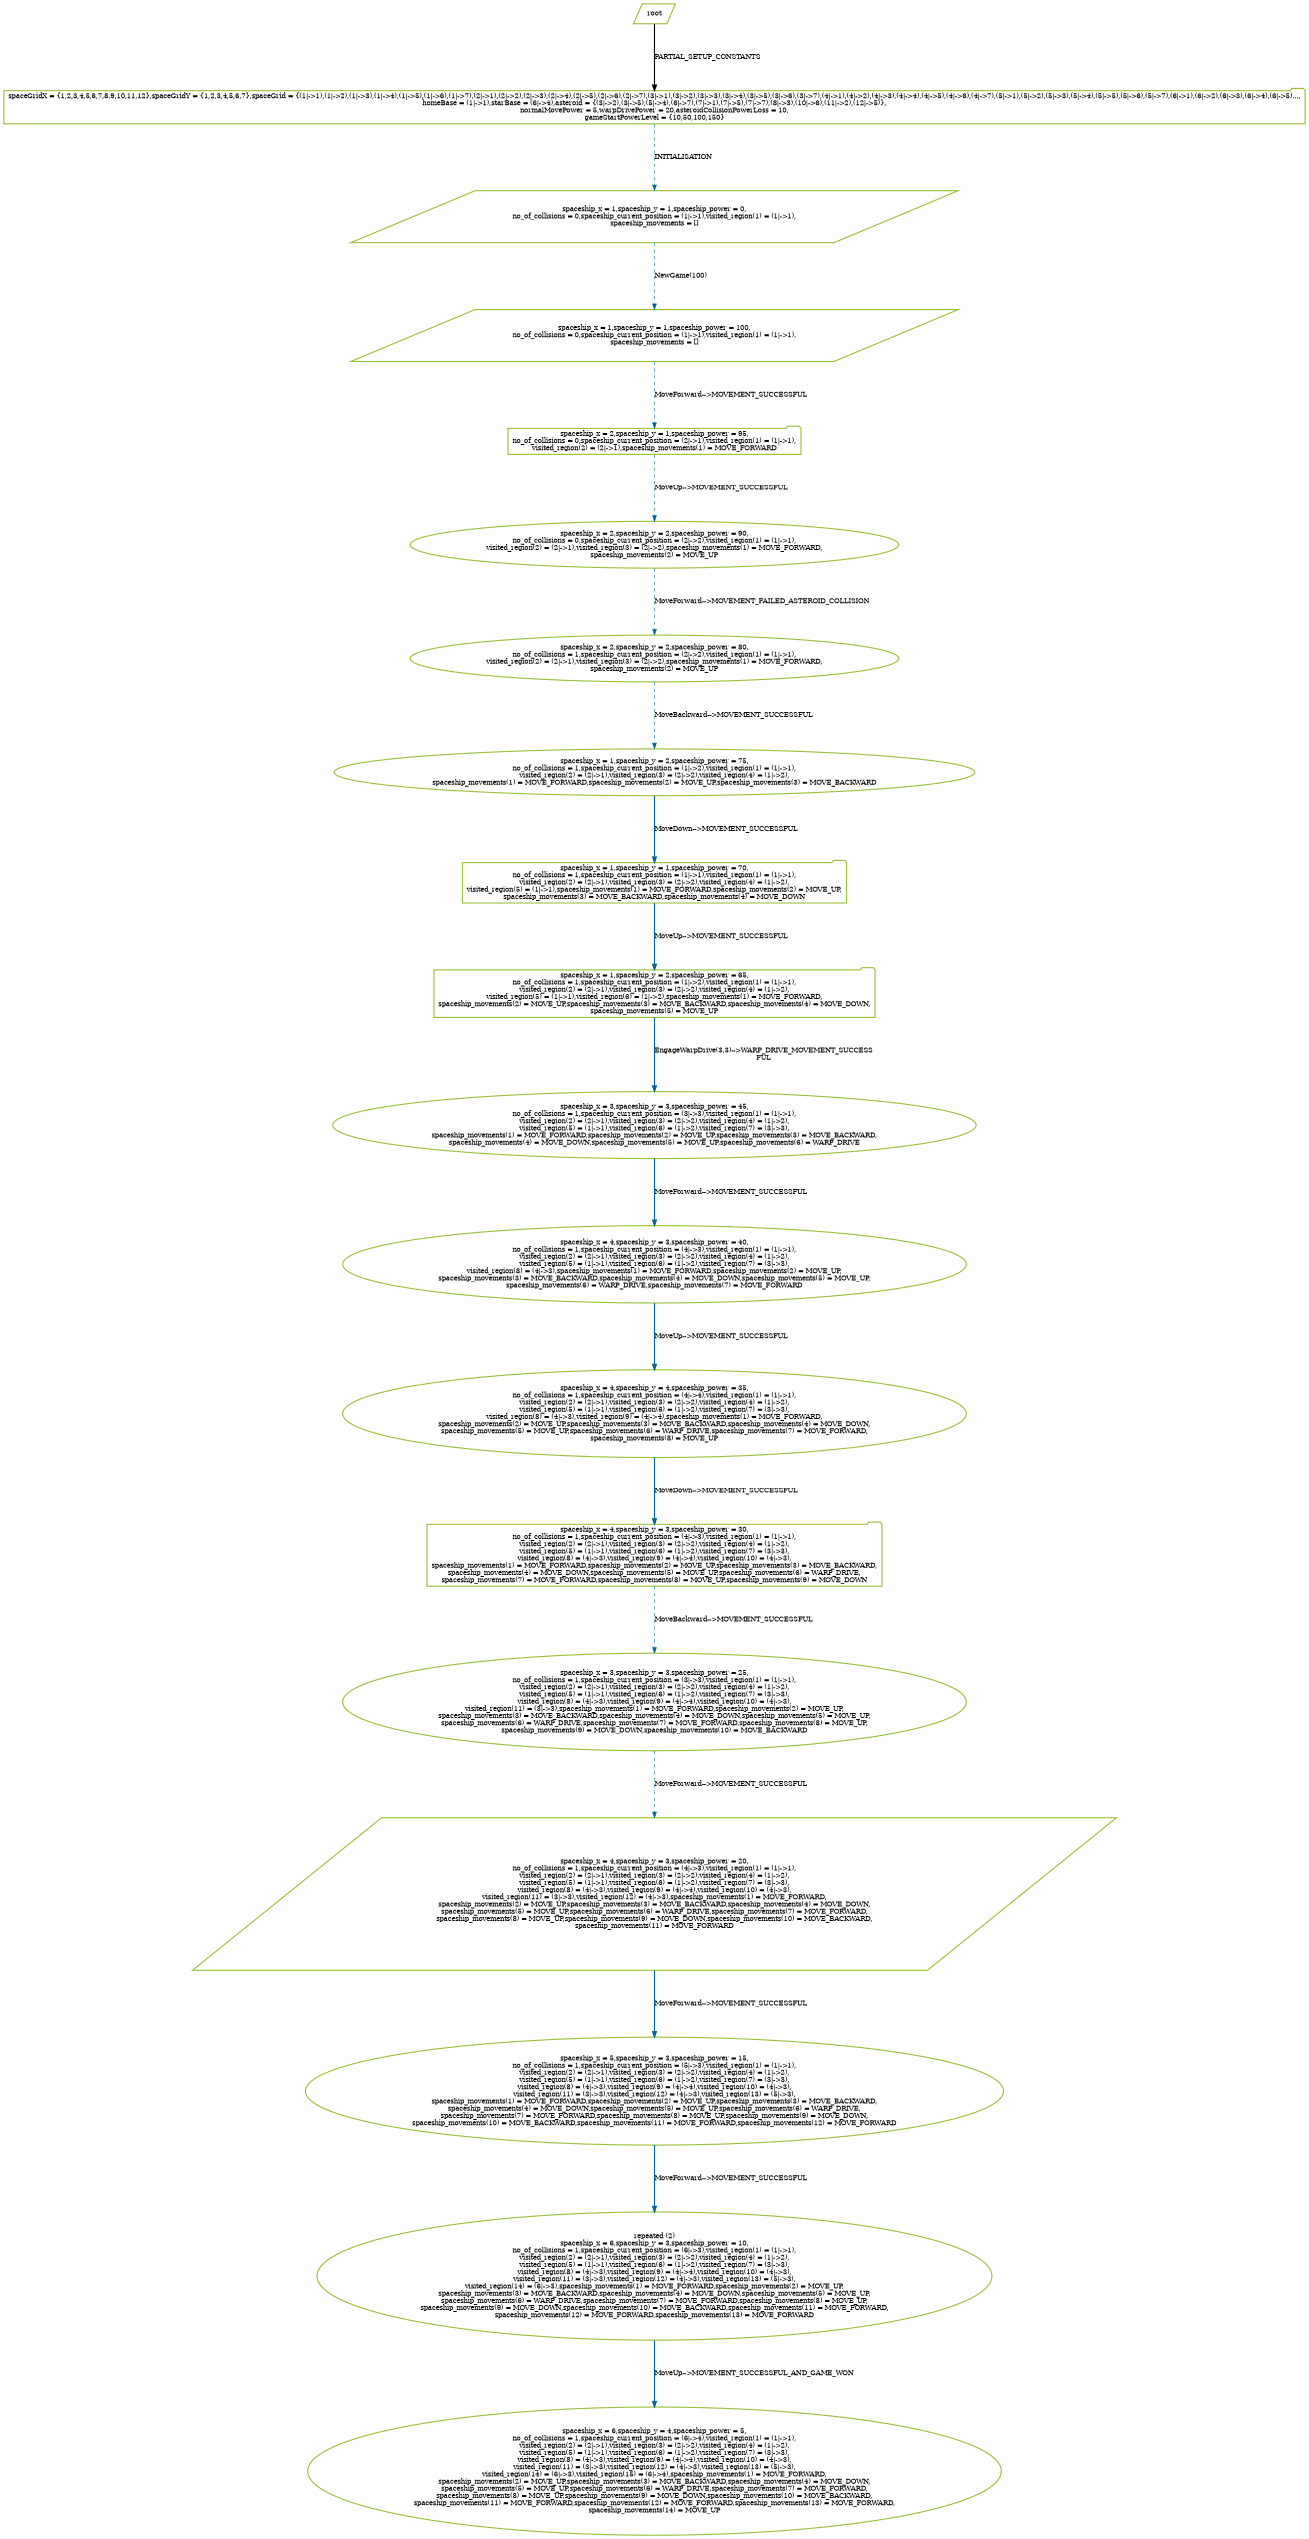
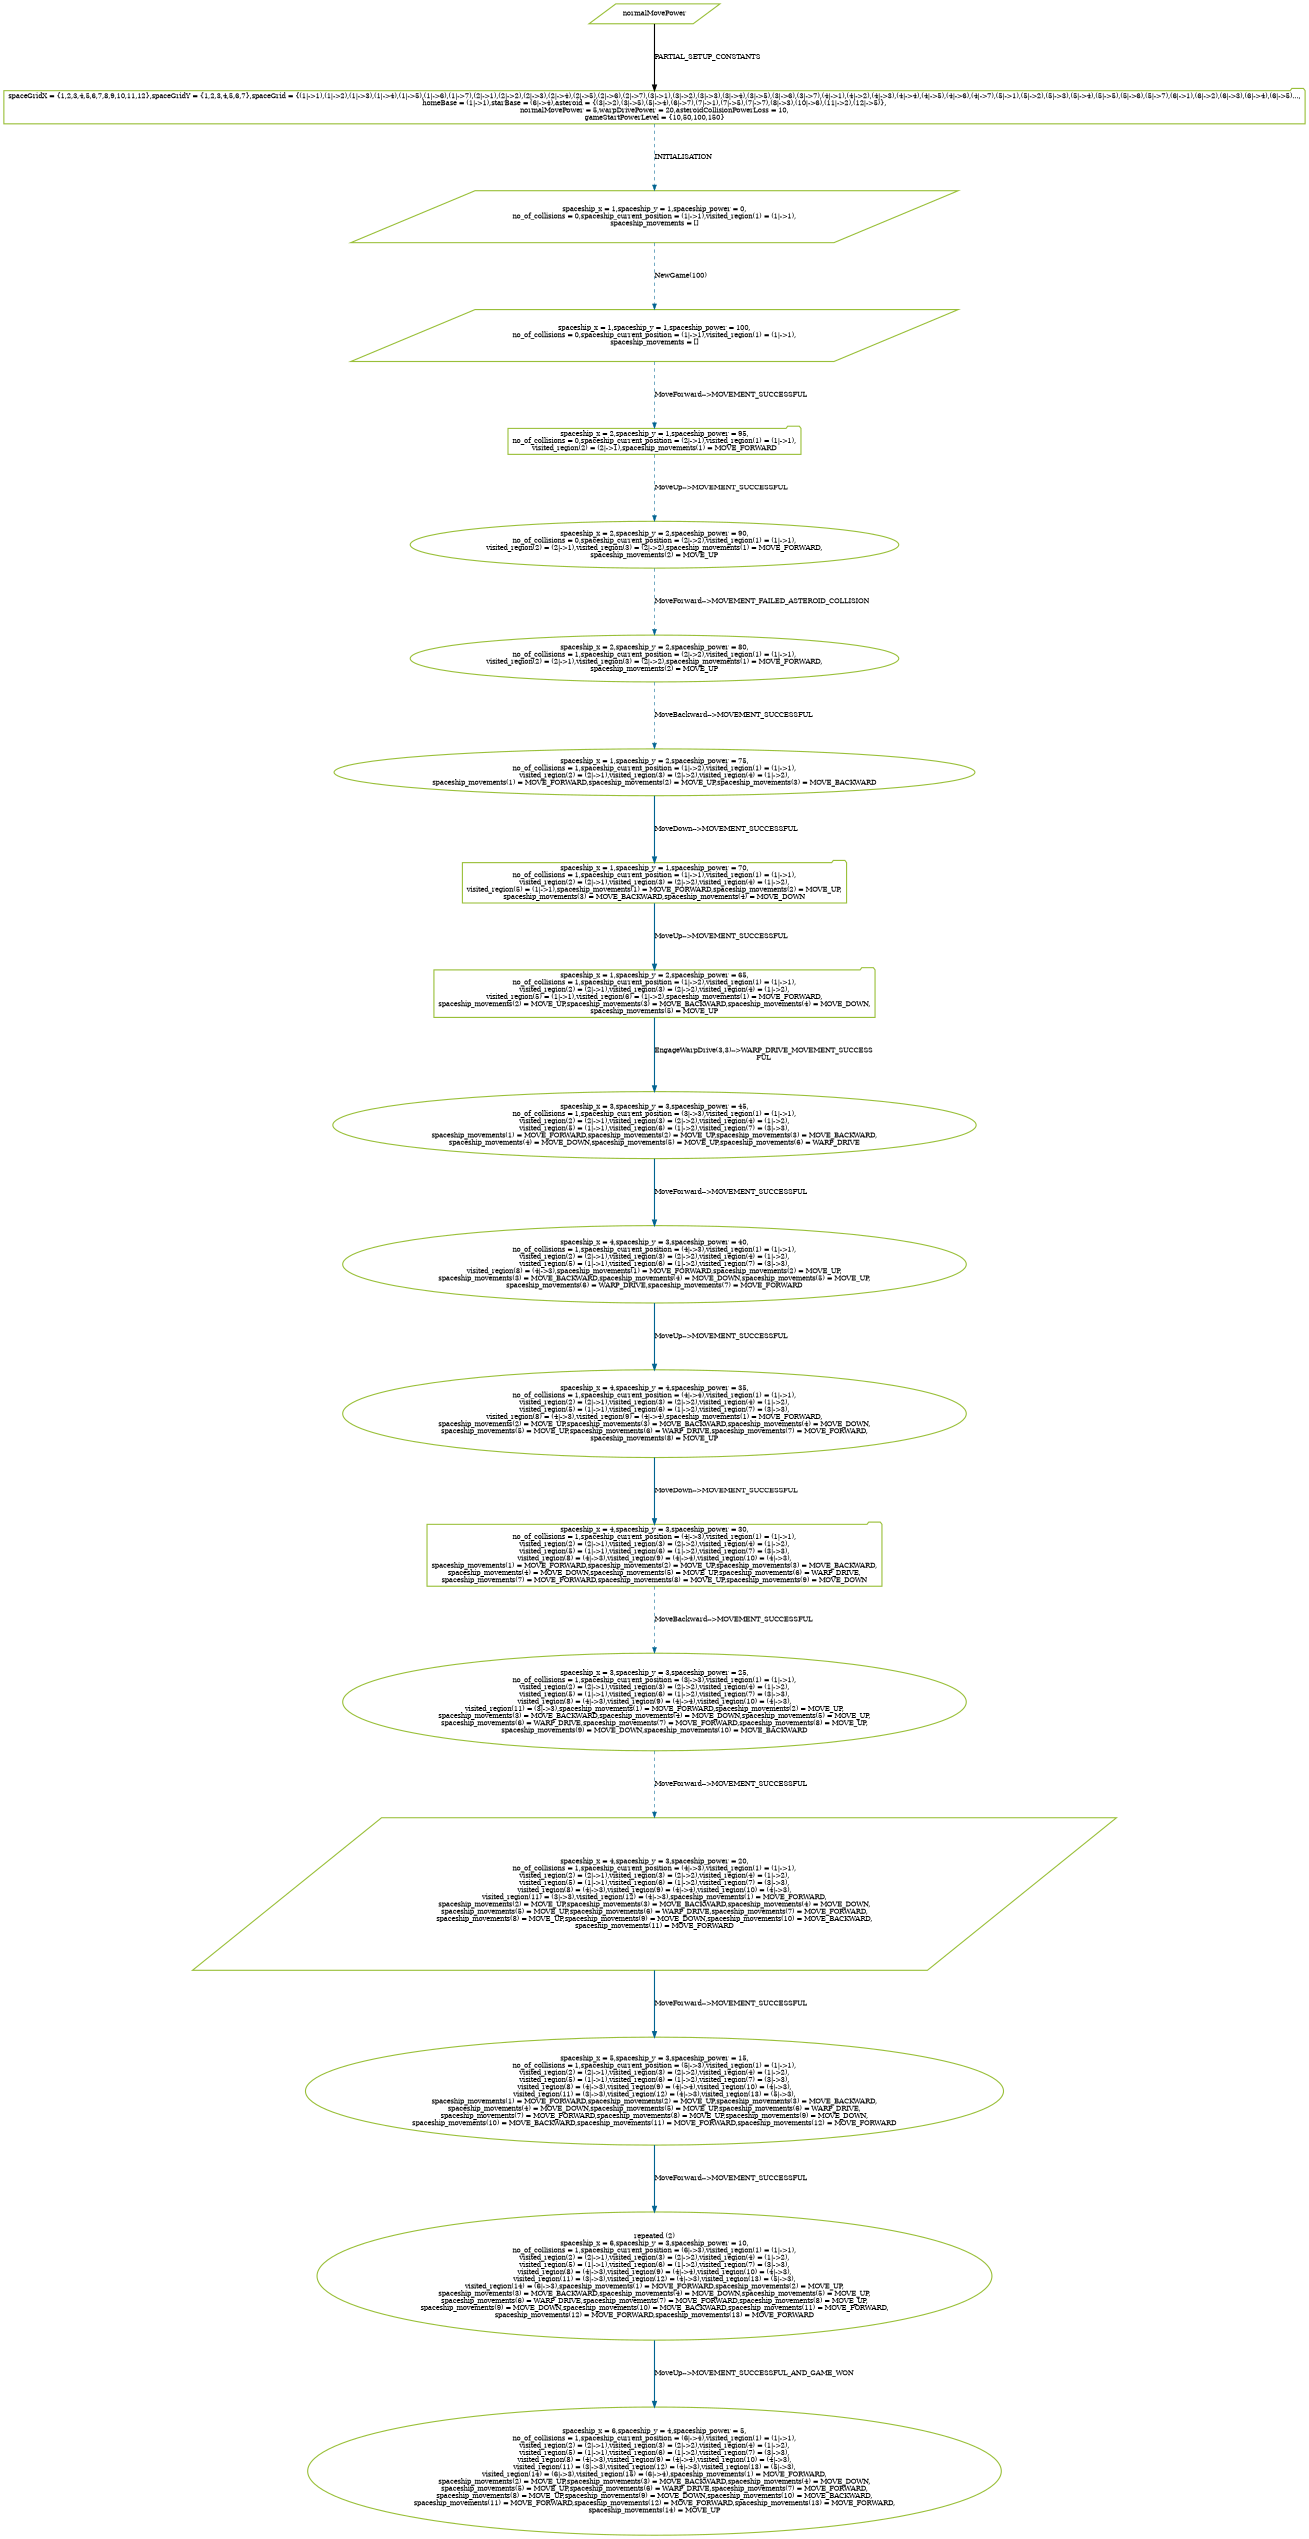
node "root": label "root" -> "normalMovePower"
